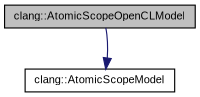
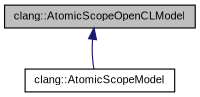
edge "clang::AtomicScopeOpenCLModel" -> "clang::AtomicScopeModel": reversed
